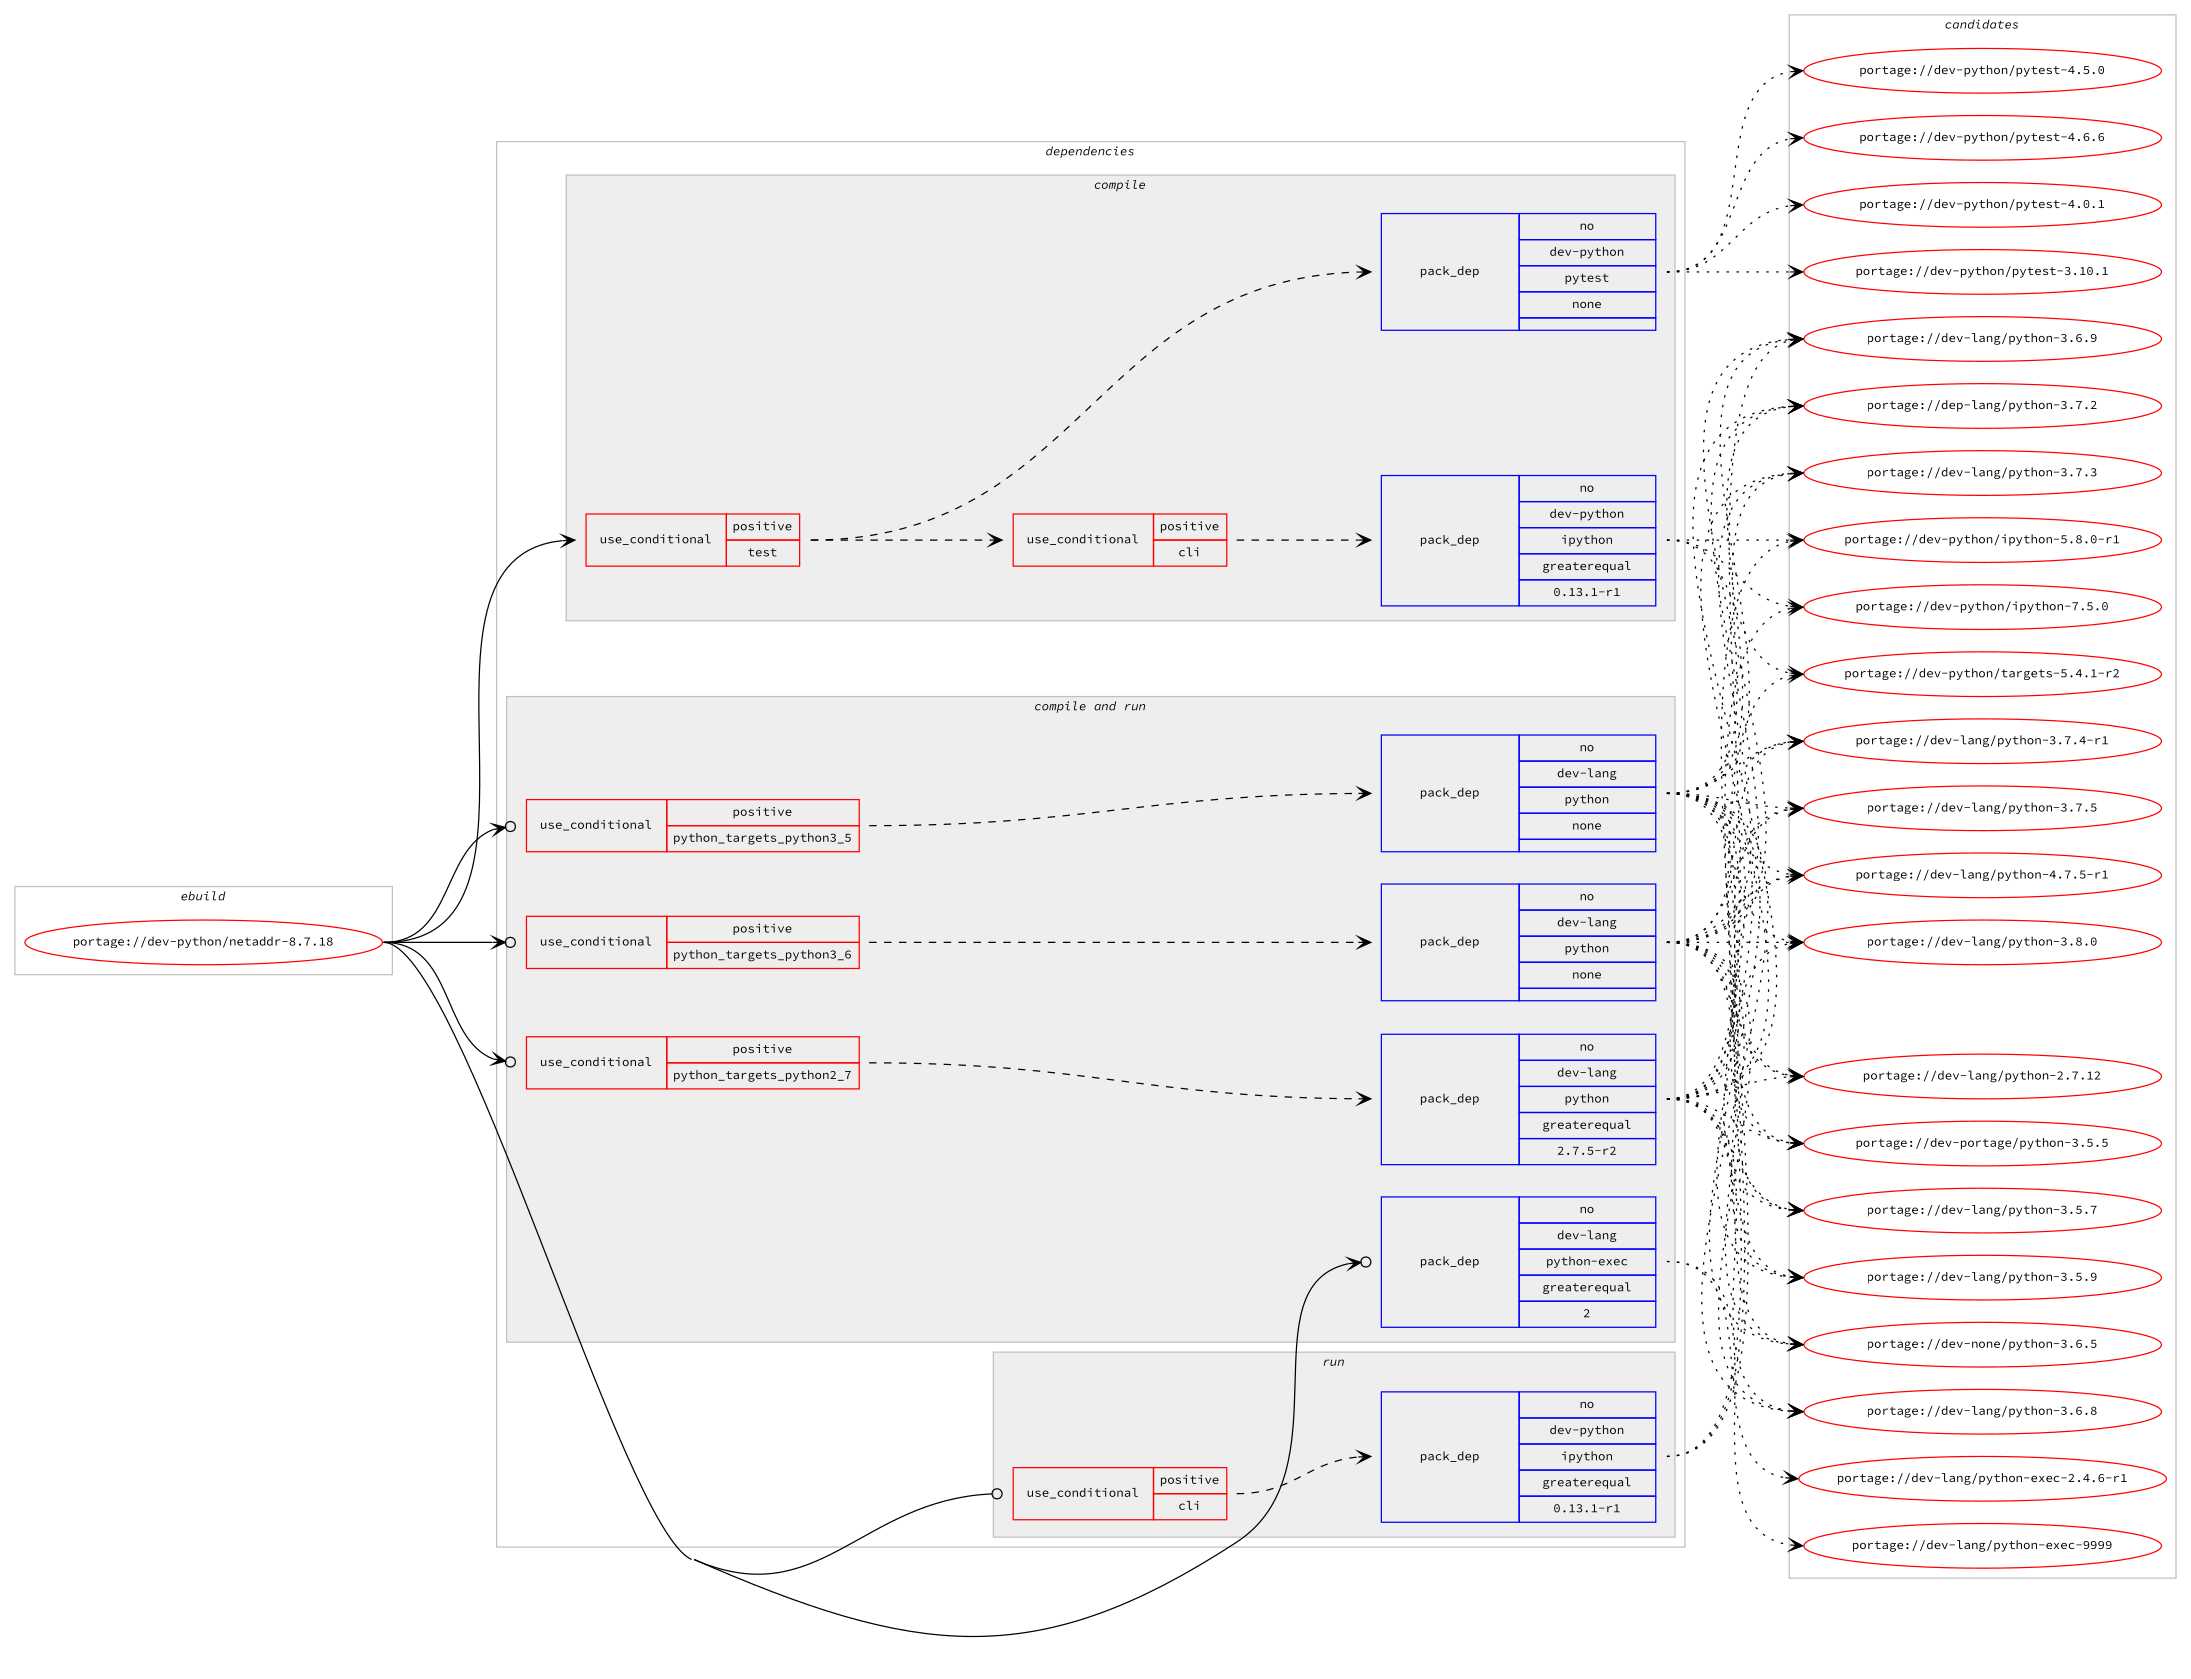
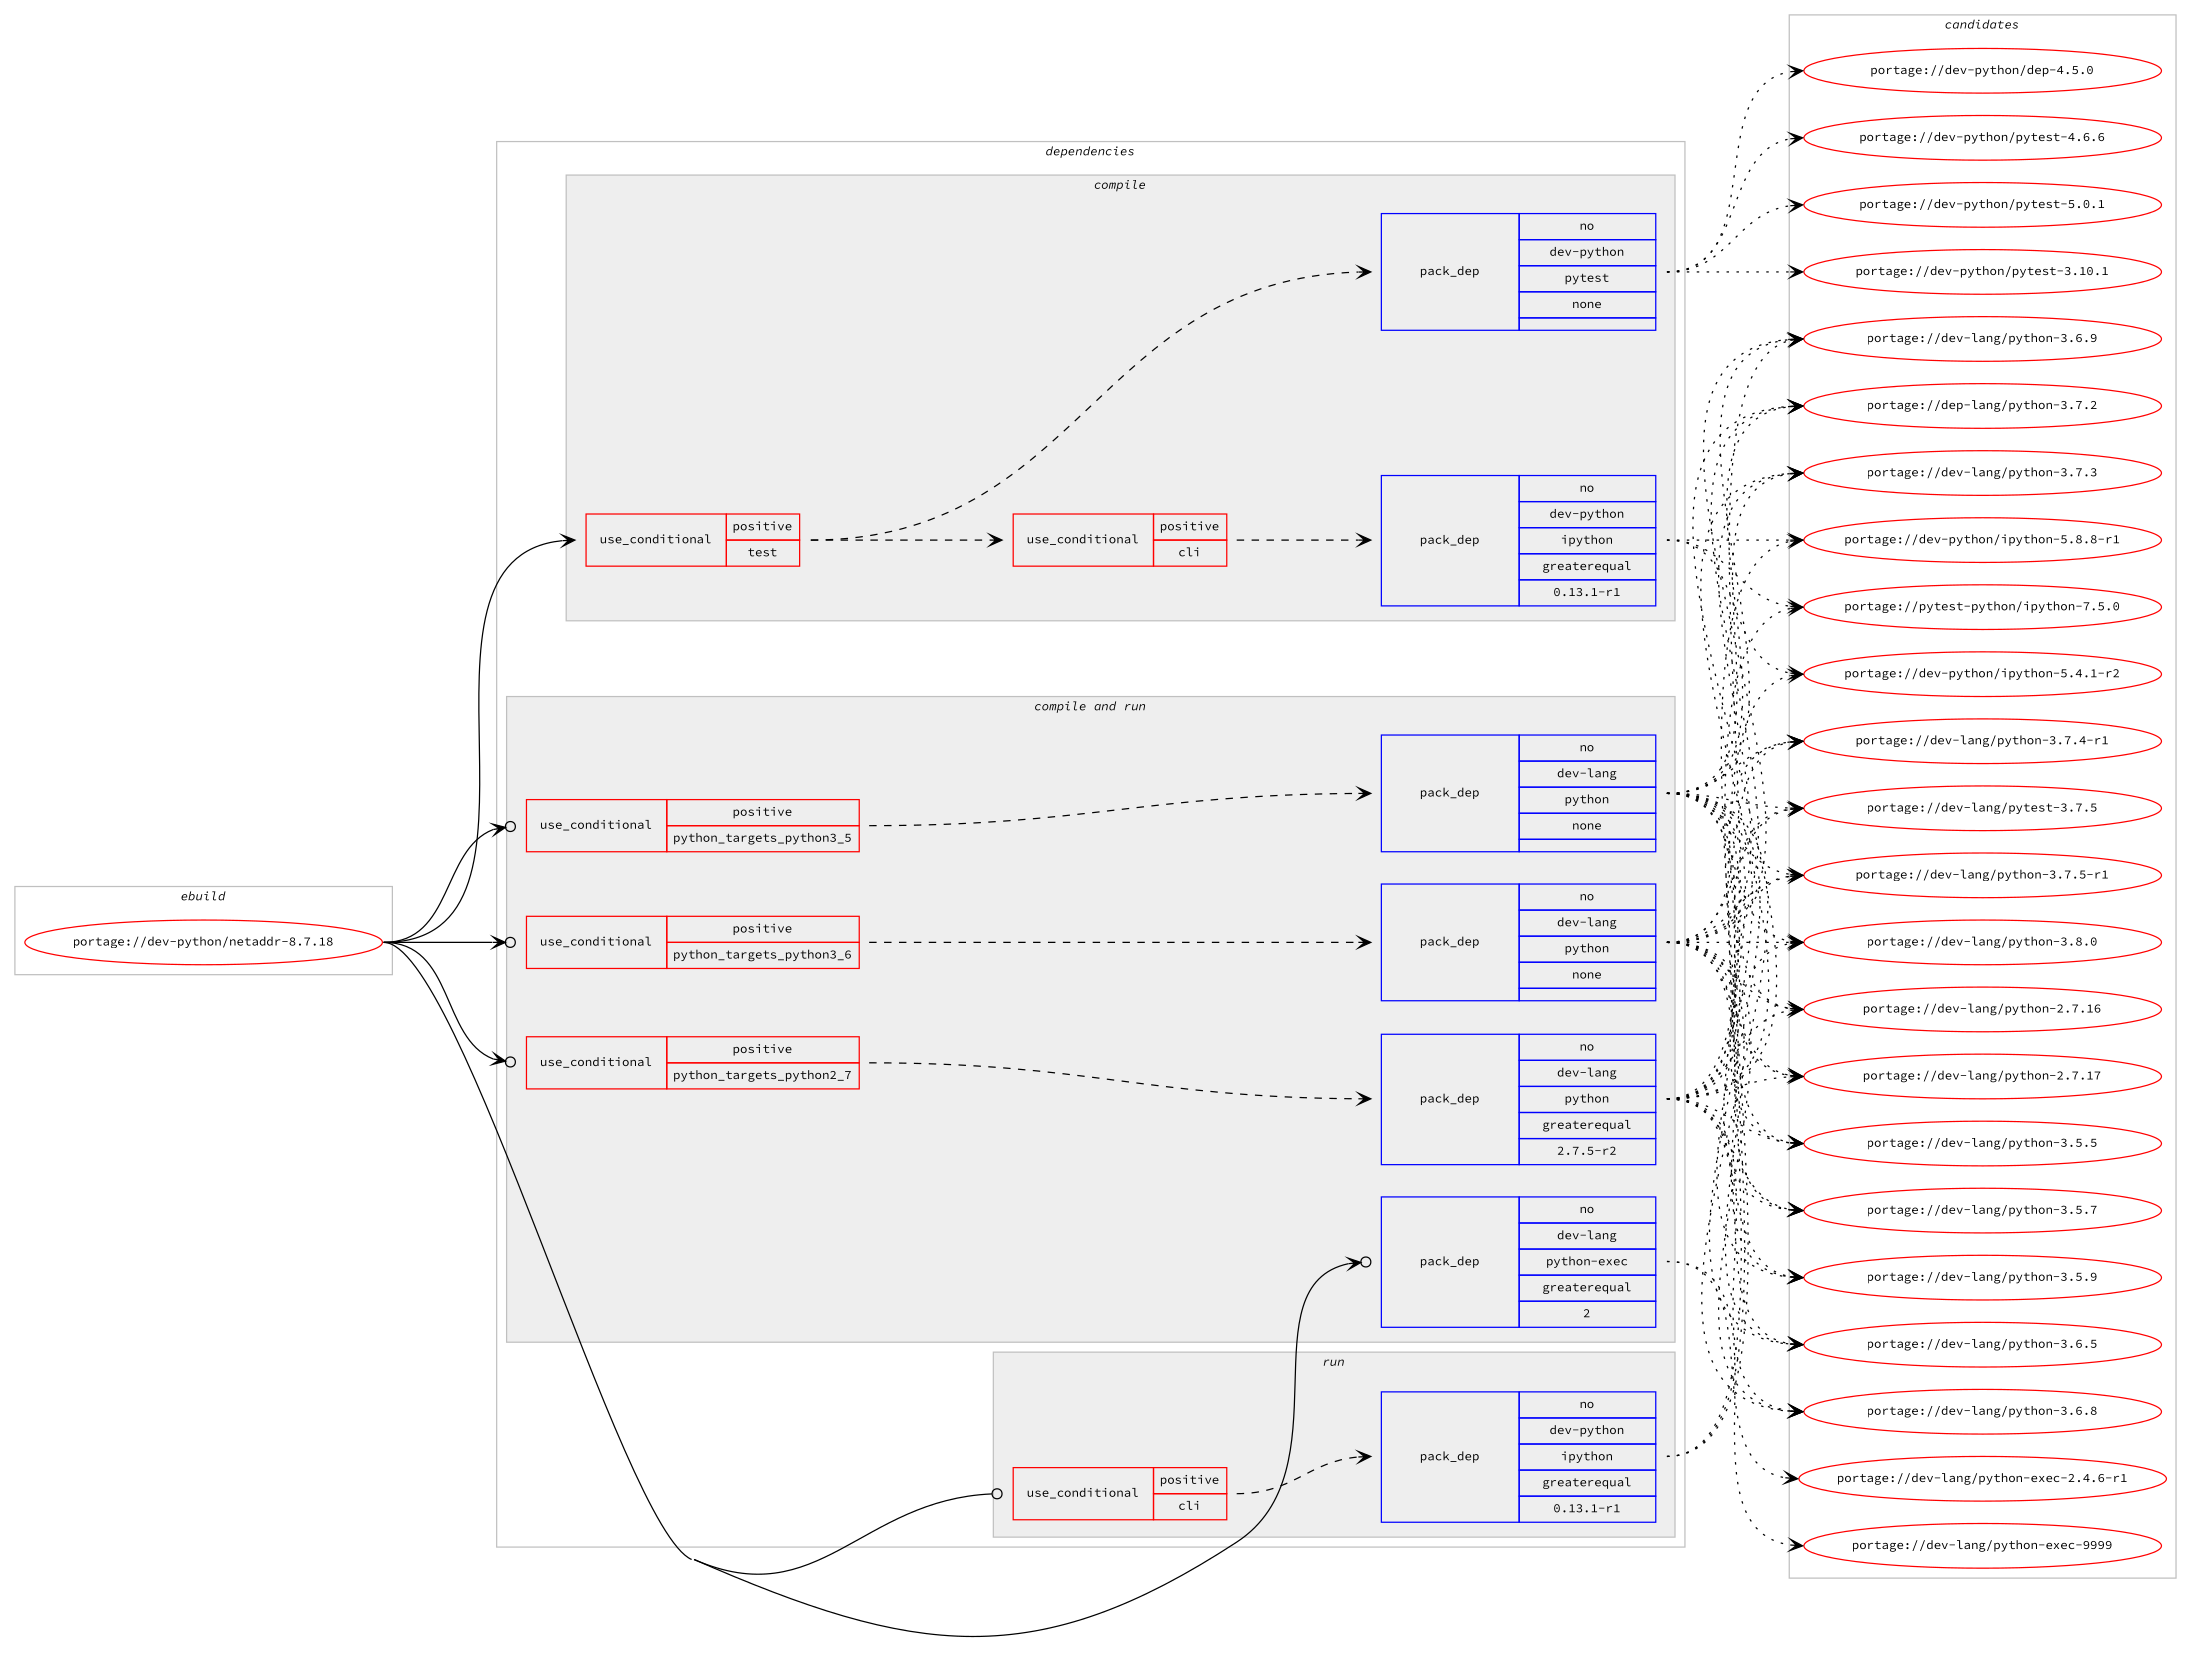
node "portage://dev-python/pytest-4.5.0": label "portage://dev-python/pytest-4.5.0" -> "portage://dev-python/dep-4.5.0"
node "portage://dev-python/pytest-4.0.1": label "portage://dev-python/pytest-4.0.1" -> "portage://dev-python/pytest-5.0.1"
node "portage://dev-python/ipython-5.8.0-r1": label "portage://dev-python/ipython-5.8.0-r1" -> "portage://dev-python/ipython-5.8.8-r1"
node "portage://dev-python/ipython-7.5.0": label "portage://dev-python/ipython-7.5.0" -> "portage://pytest-python/ipython-7.5.0"
node "portage://dev-python/targets-5.4.1-r2": label "portage://dev-python/targets-5.4.1-r2" -> "portage://dev-python/ipython-5.4.1-r2"
node "portage://dev-lang/python-3.7.5": label "portage://dev-lang/python-3.7.5" -> "portage://dev-lang/pytest-3.7.5"
node "portage://dev-lang/python-4.7.5-r1": label "portage://dev-lang/python-4.7.5-r1" -> "portage://dev-lang/python-3.7.5-r1"
node "portage://dev-lang/python-2.7.16": added
node "portage://dev-lang/python-2.7.12": label "portage://dev-lang/python-2.7.12" -> "portage://dev-lang/python-2.7.17"
node "portage://dev-portage/python-3.5.5": label "portage://dev-portage/python-3.5.5" -> "portage://dev-lang/python-3.5.5"
node "portage://dev-none/python-3.6.5": label "portage://dev-none/python-3.6.5" -> "portage://dev-lang/python-3.6.5"
